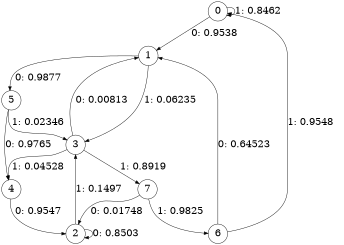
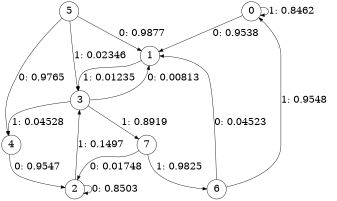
edge "1" -> "5": reversed
edge "1" -> "3": label "1: 0.06235  " -> "1: 0.01235  "
edge "6" -> "1": label "0: 0.64523  " -> "0: 0.04523  "
